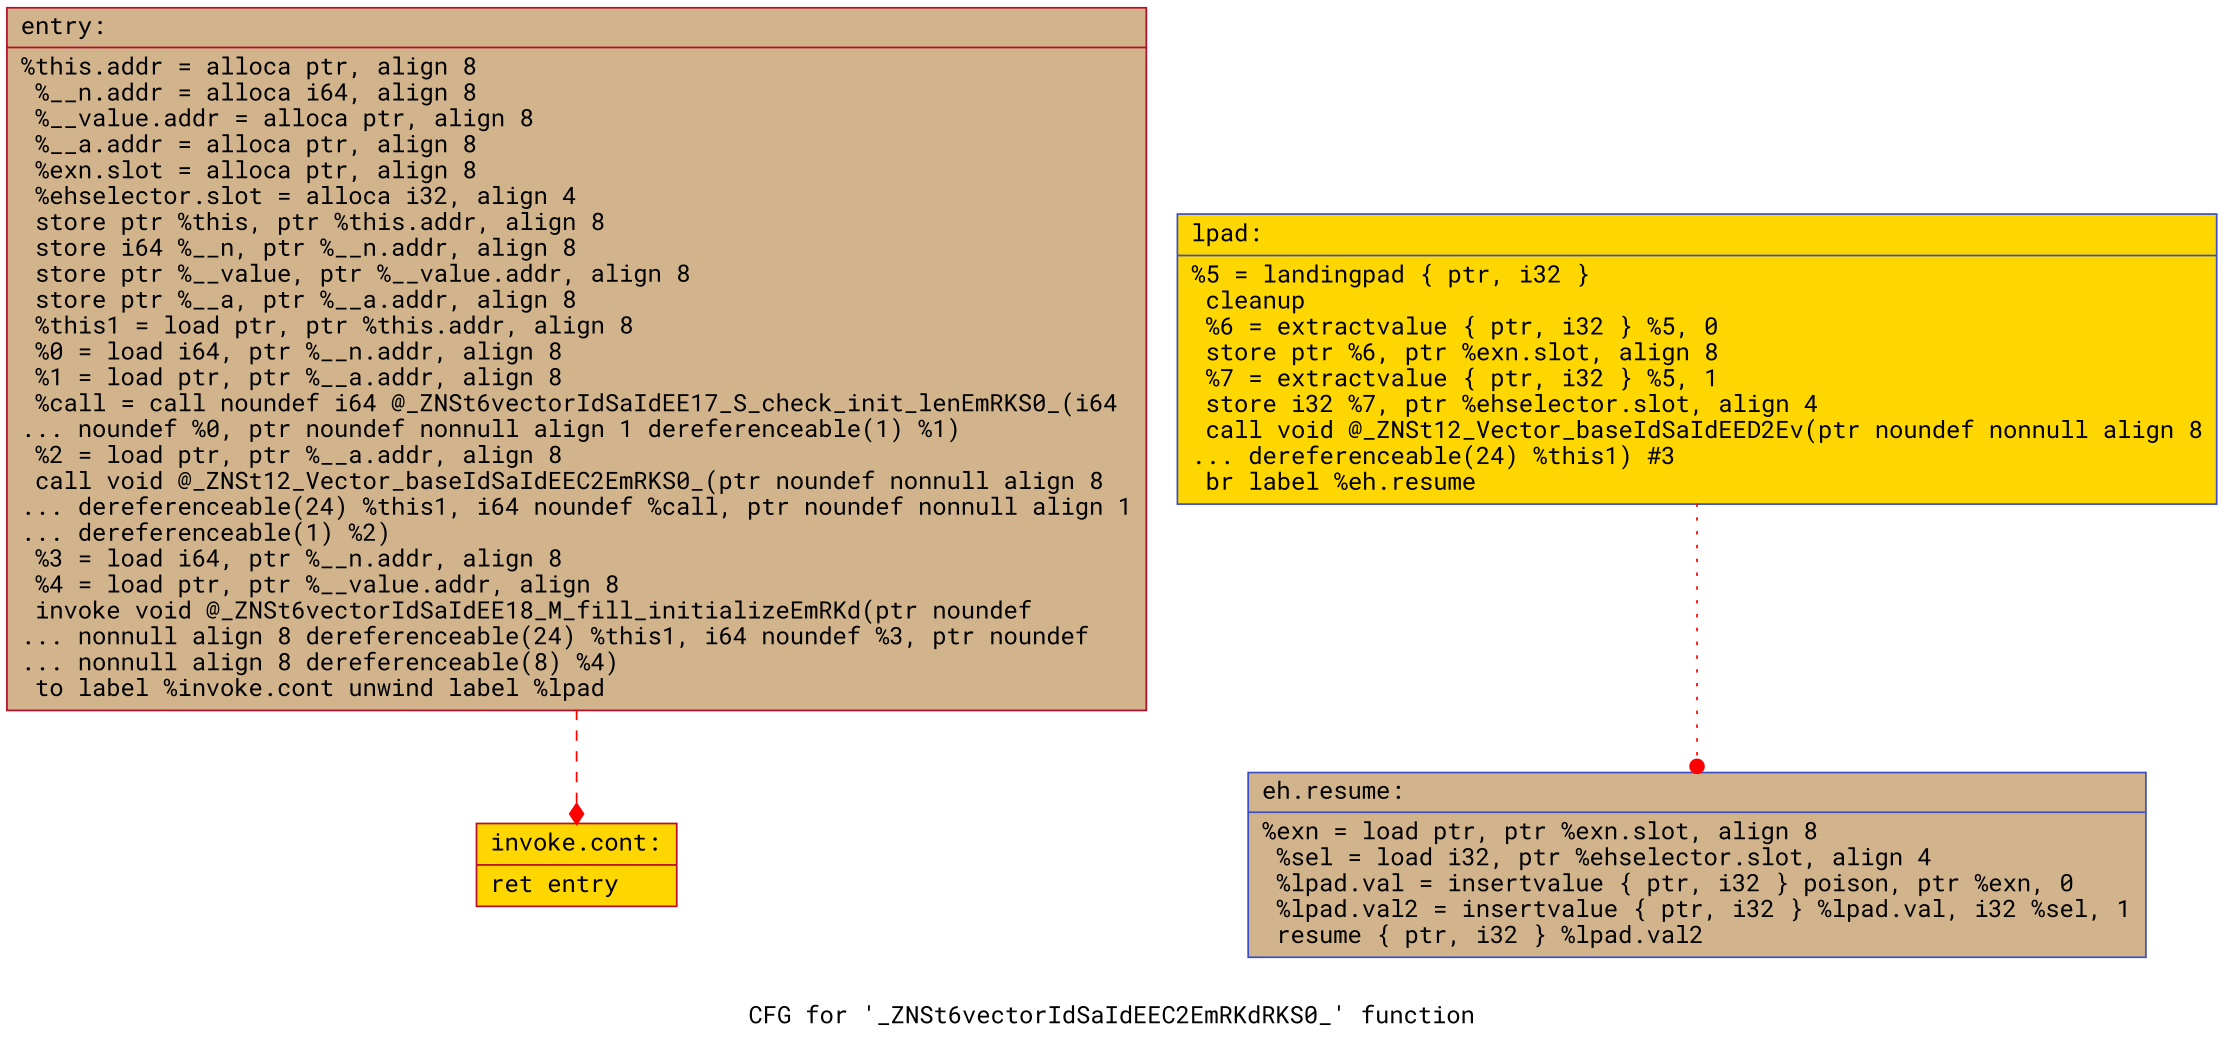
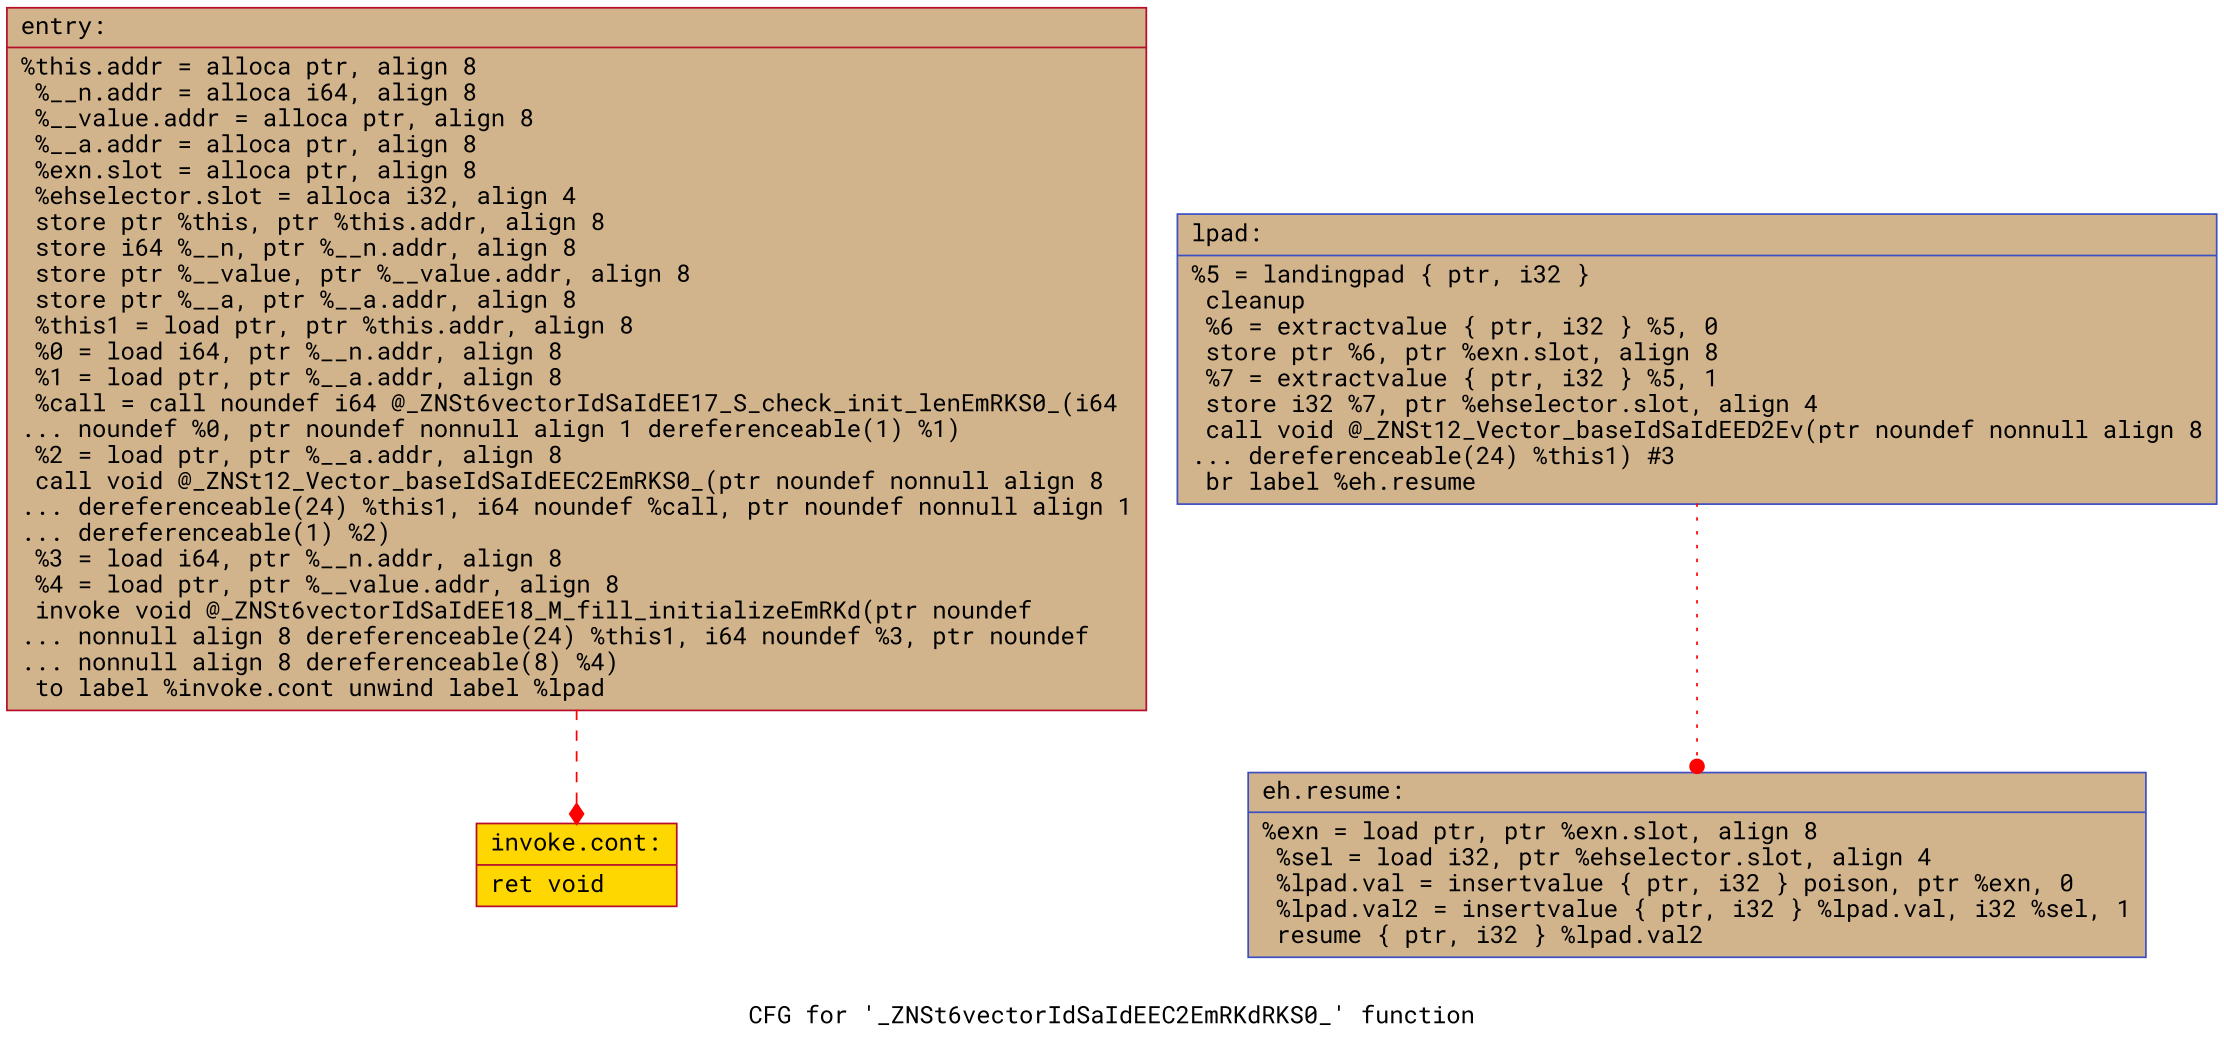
node "lpad:": fillcolor gold -> tan
node "invoke.cont:": text "ret entry" -> "ret void"
